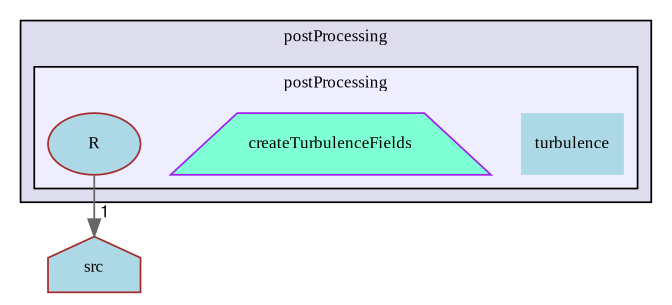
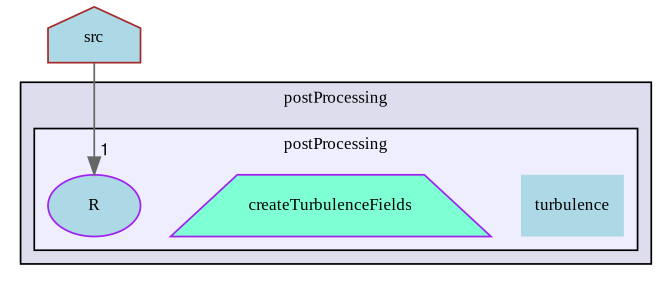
node "R": color brown -> purple
edge "R" -> "src": reversed
